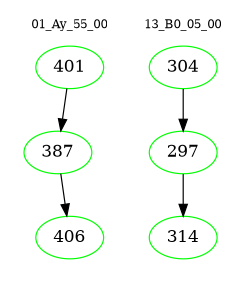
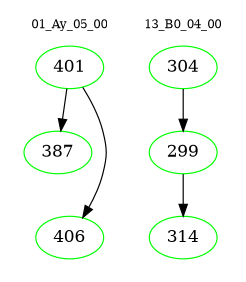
cluster "01_Ay_55_00": label "01_Ay_55_00" -> "01_Ay_05_00"
cluster "13_B0_05_00": label "13_B0_05_00" -> "13_B0_04_00"
node "297": label "297" -> "299"
edge "387" -> "406": now "401" -> "406"
